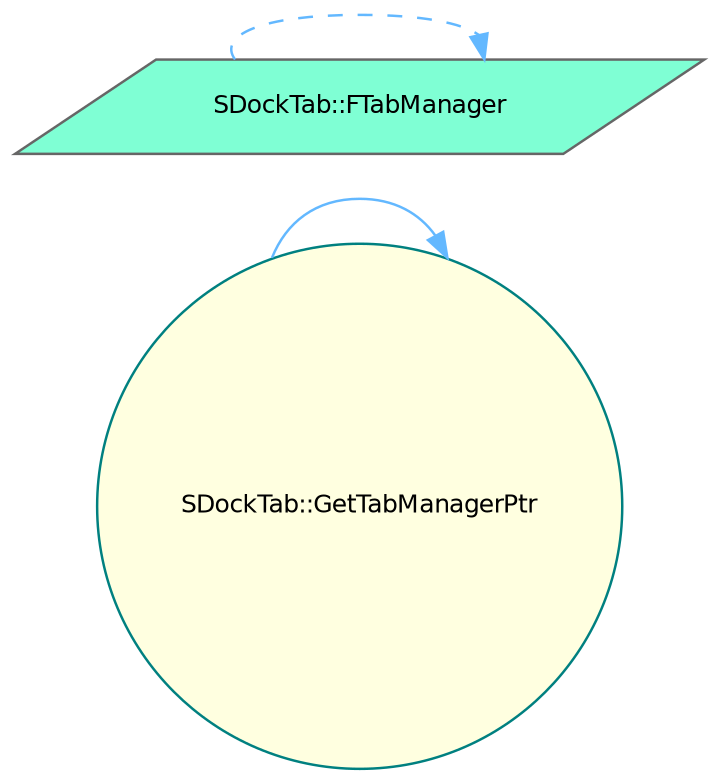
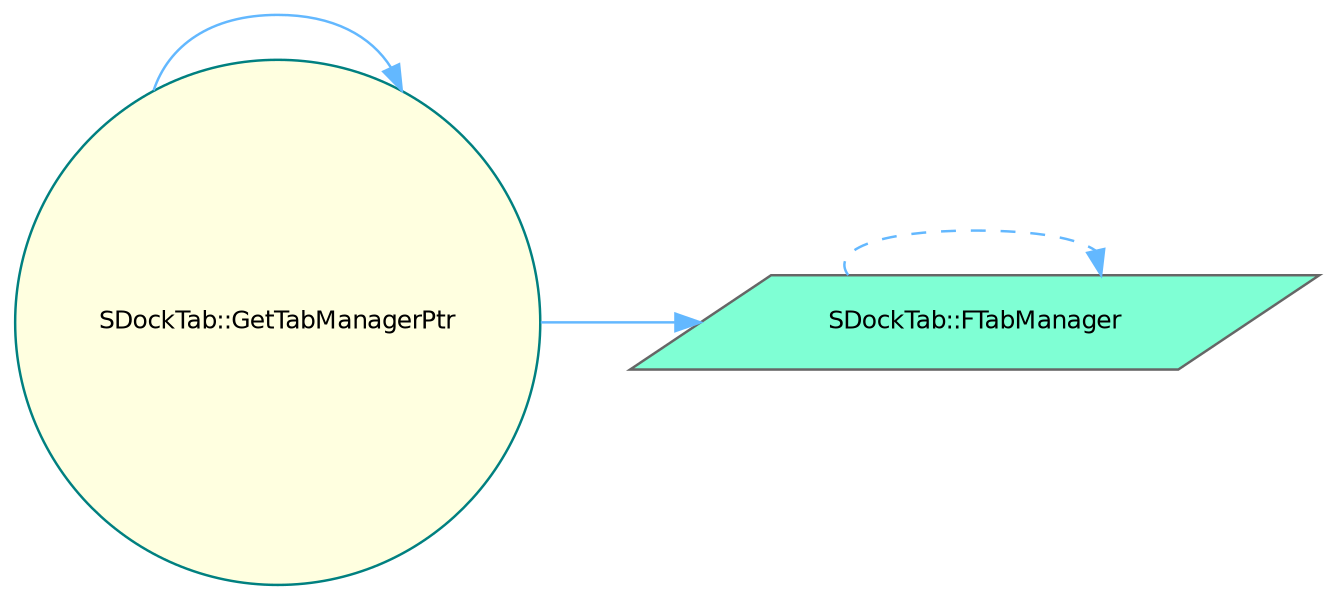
edge "SDockTab::GetTabManagerPtr" -> "SDockTab::FTabManager": added
